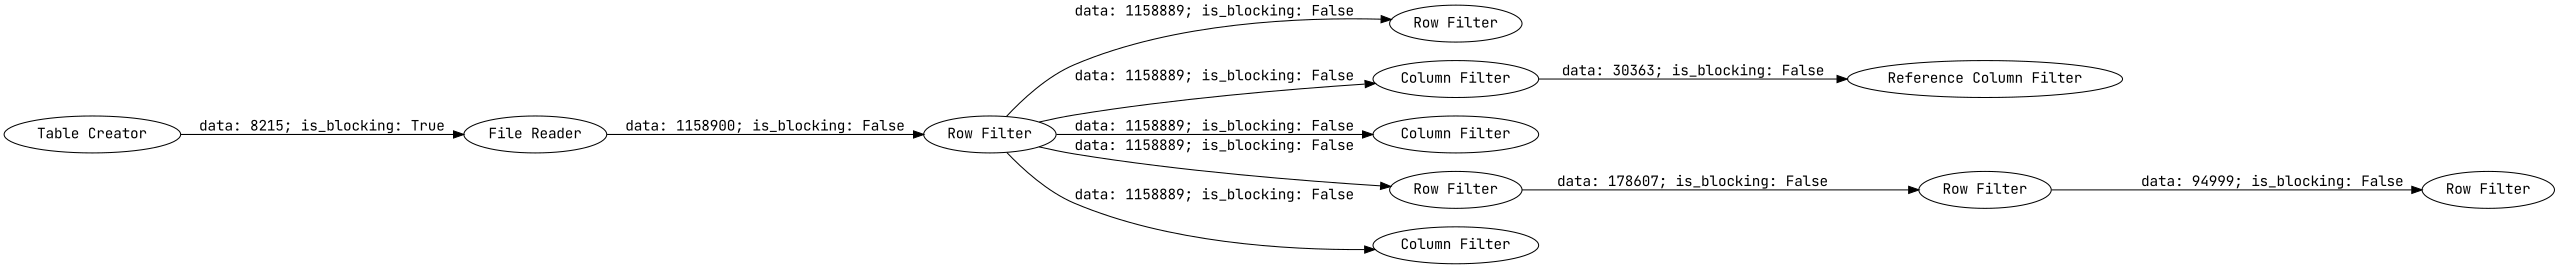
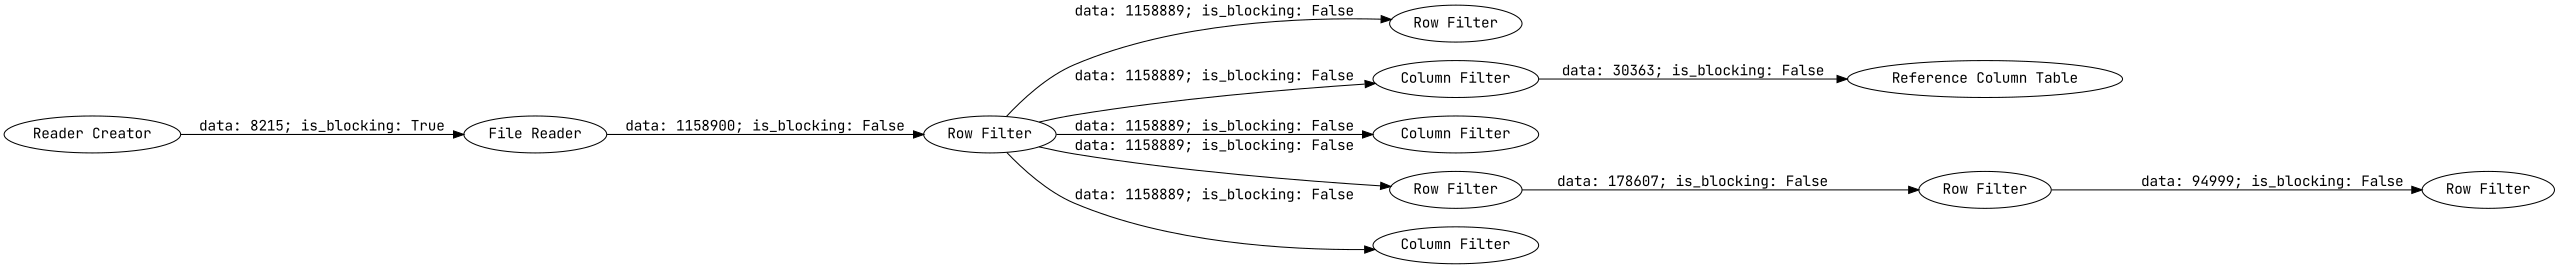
node "Reference Column Filter": label "Reference Column Filter" -> "Reference Column Table"
node "Table Creator": label "Table Creator" -> "Reader Creator"
